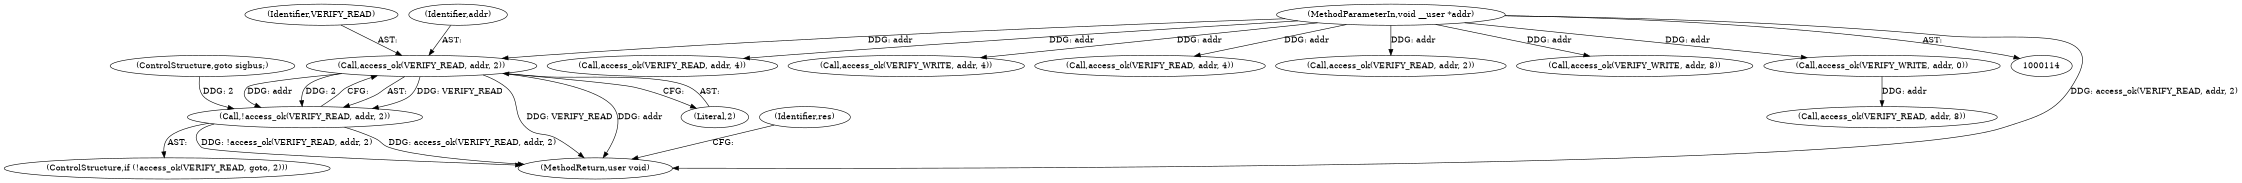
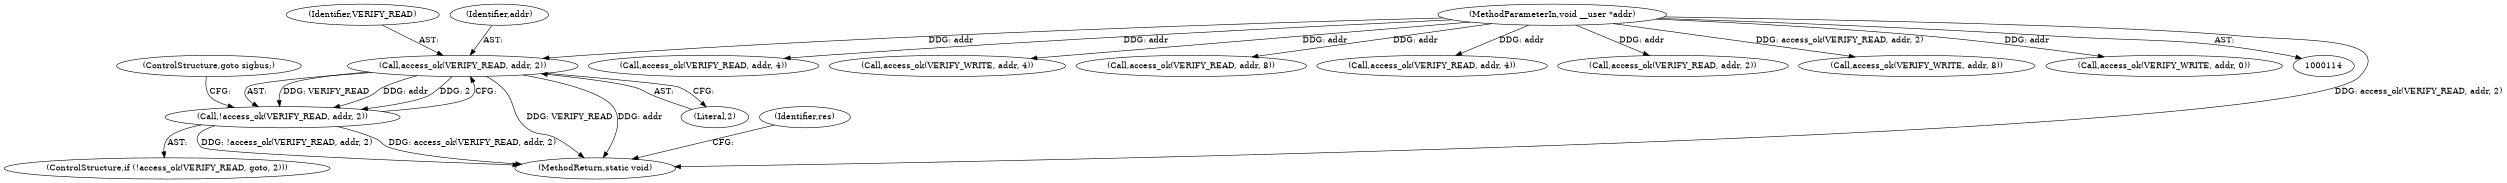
edge "(MethodParameterIn,void __user *addr)" -> "(Call,access_ok(VERIFY_WRITE, addr, 8))": label "DDG: addr" -> "DDG: access_ok(VERIFY_READ, addr, 2)"
edge "(Call,access_ok(VERIFY_WRITE, addr, 0))" -> "(Call,access_ok(VERIFY_READ, addr, 8))": now "(MethodParameterIn,void __user *addr)" -> "(Call,access_ok(VERIFY_READ, addr, 8))"
edge "(ControlStructure,goto sigbus;)" -> "(Call,!access_ok(VERIFY_READ, addr, 2))": label "DDG: 2" -> "CFG: "
node "(MethodReturn,user void)": label "(MethodReturn,user void)" -> "(MethodReturn,static void)"
